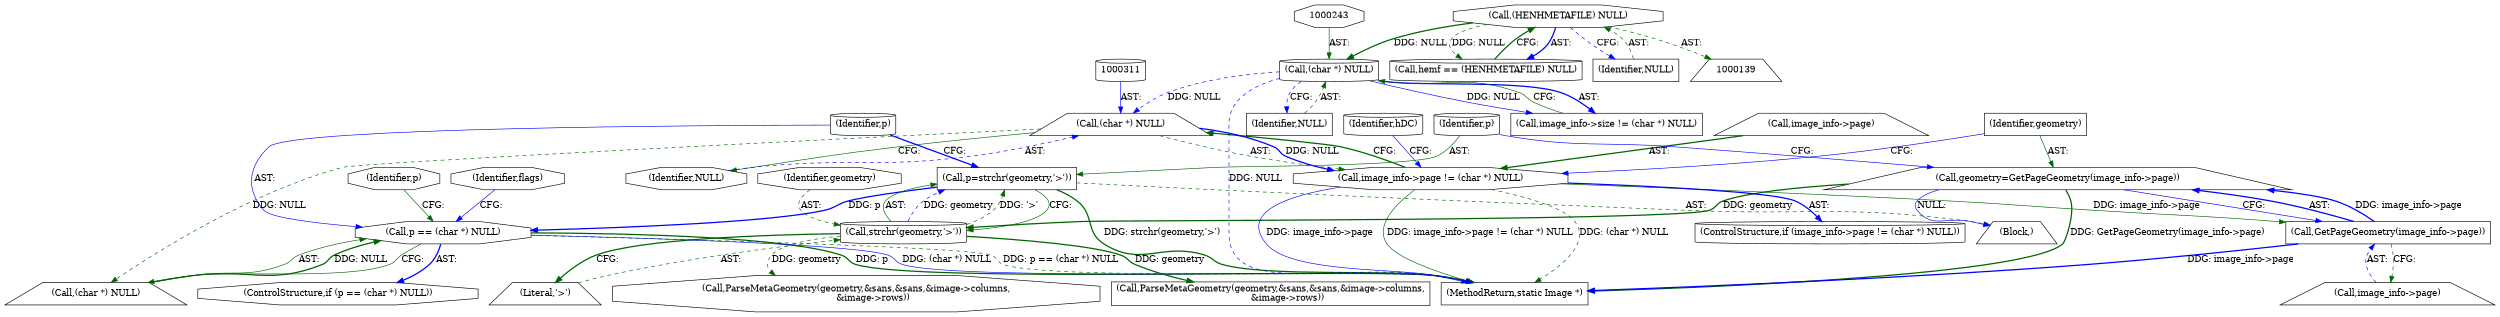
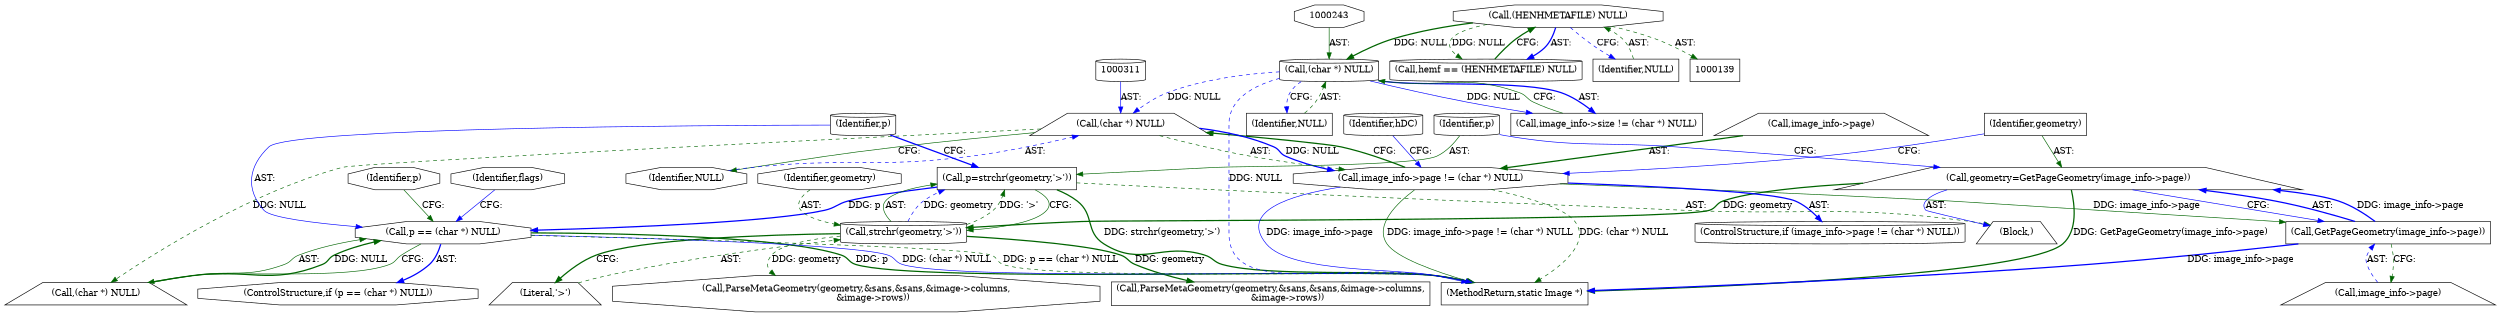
node "1000139": shape trapezium -> box
edge "(Call,geometry=GetPageGeometry(image_info->page))" -> "(Block,)": label "NULL: " -> "AST: "
